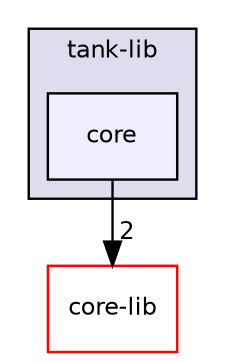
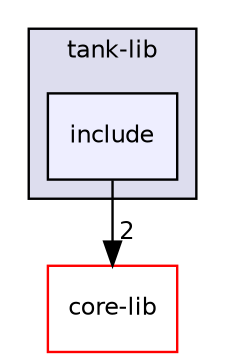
node "core": label "core" -> "include"
